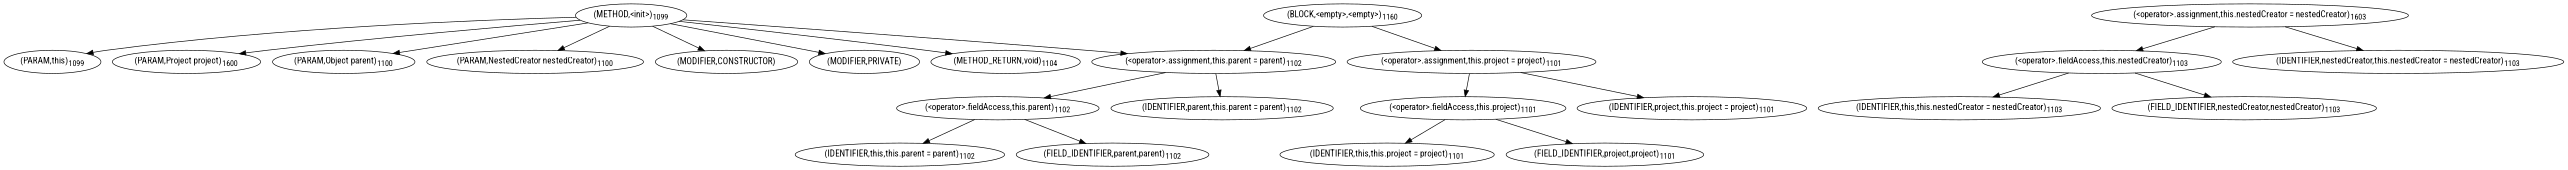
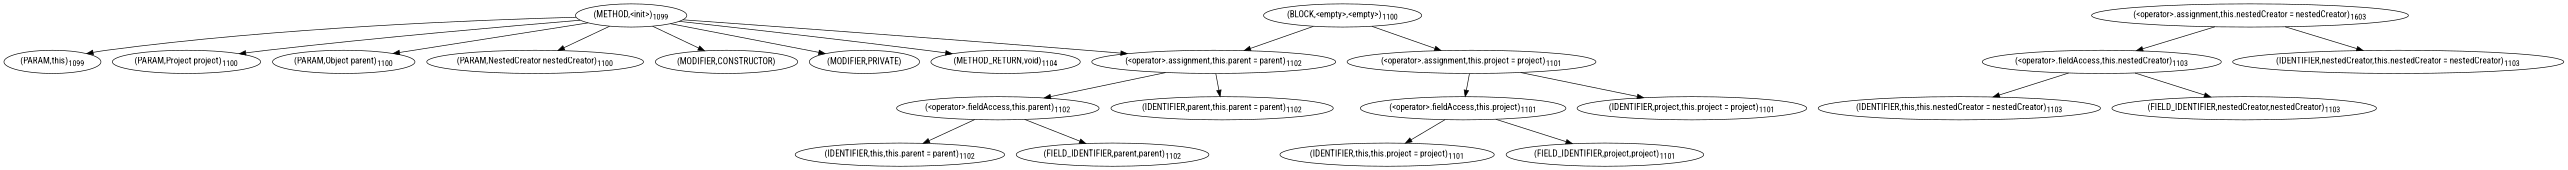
node "(BLOCK,<empty>,<empty>)": text "1160" -> "1100"
node "(PARAM,Project project)": text "1600" -> "1100"
